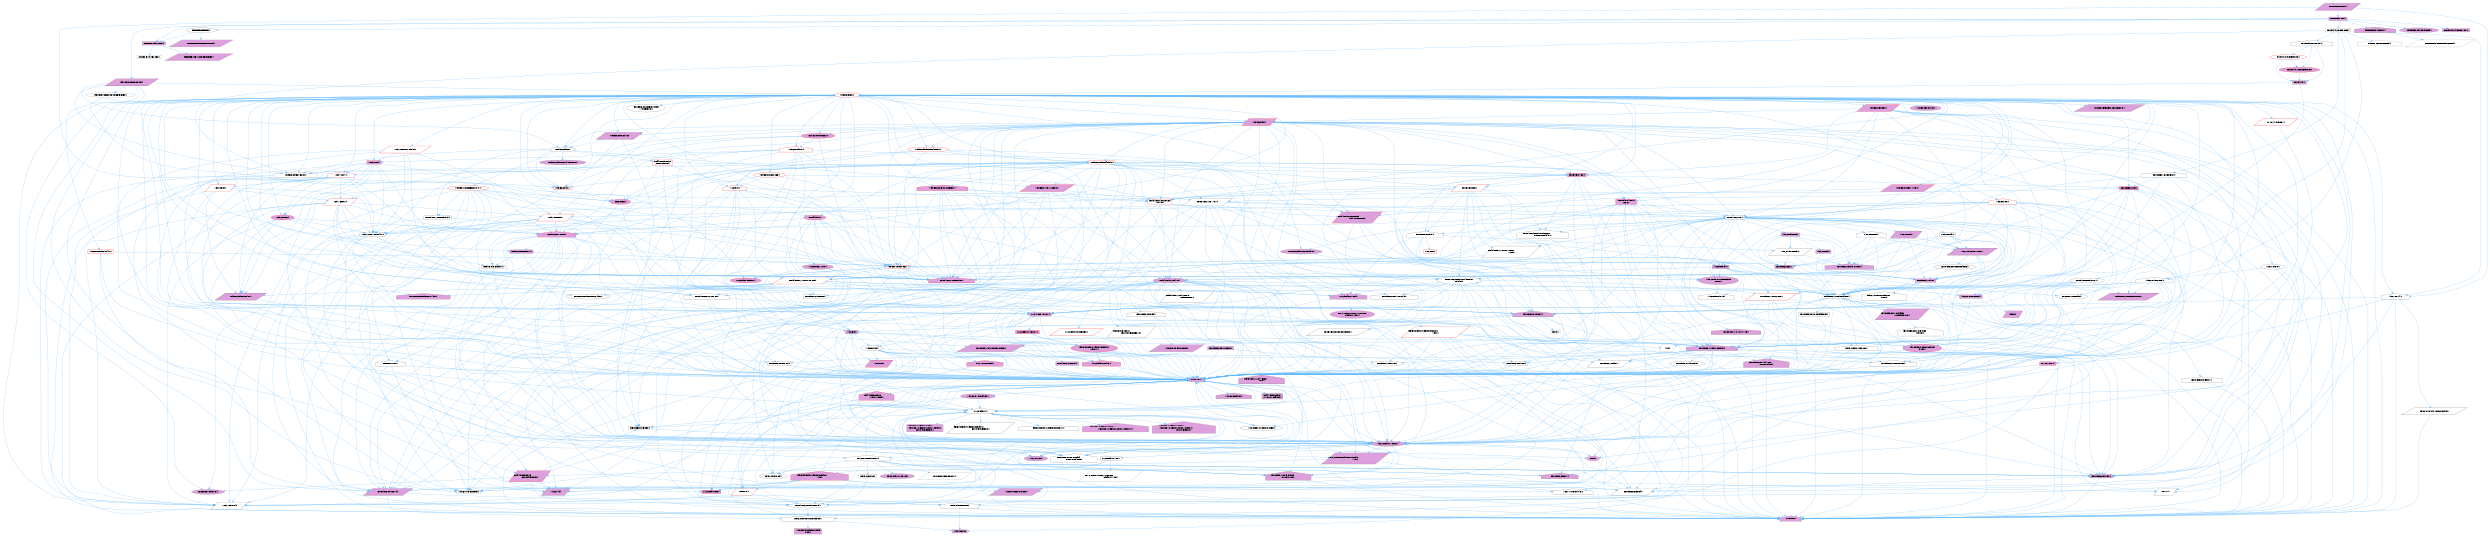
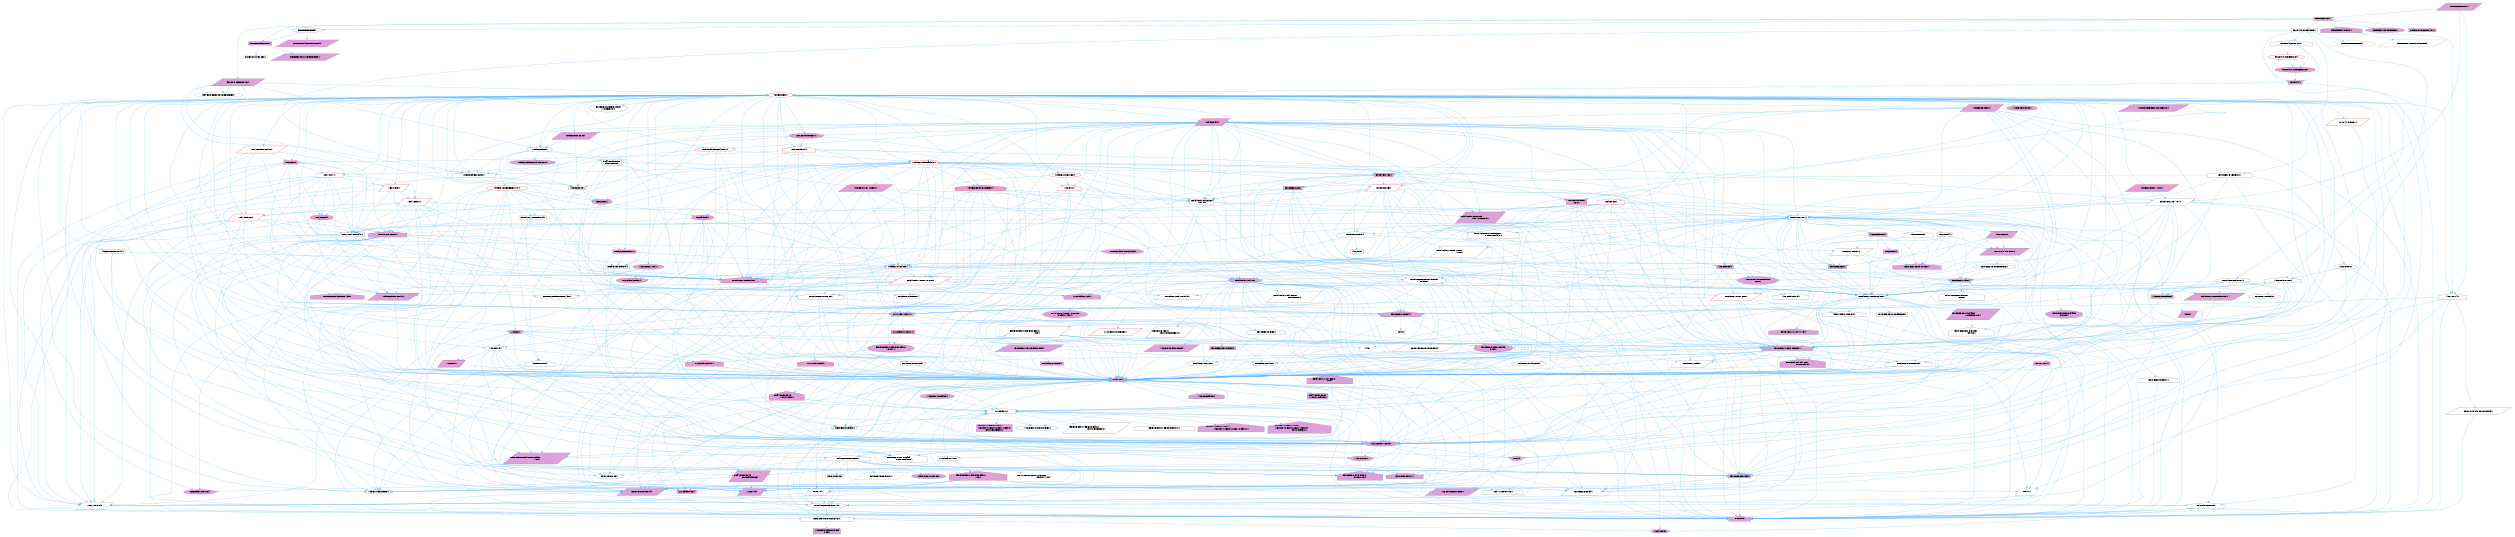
node "Templates/LosesQualifiers FromTo.h": added
